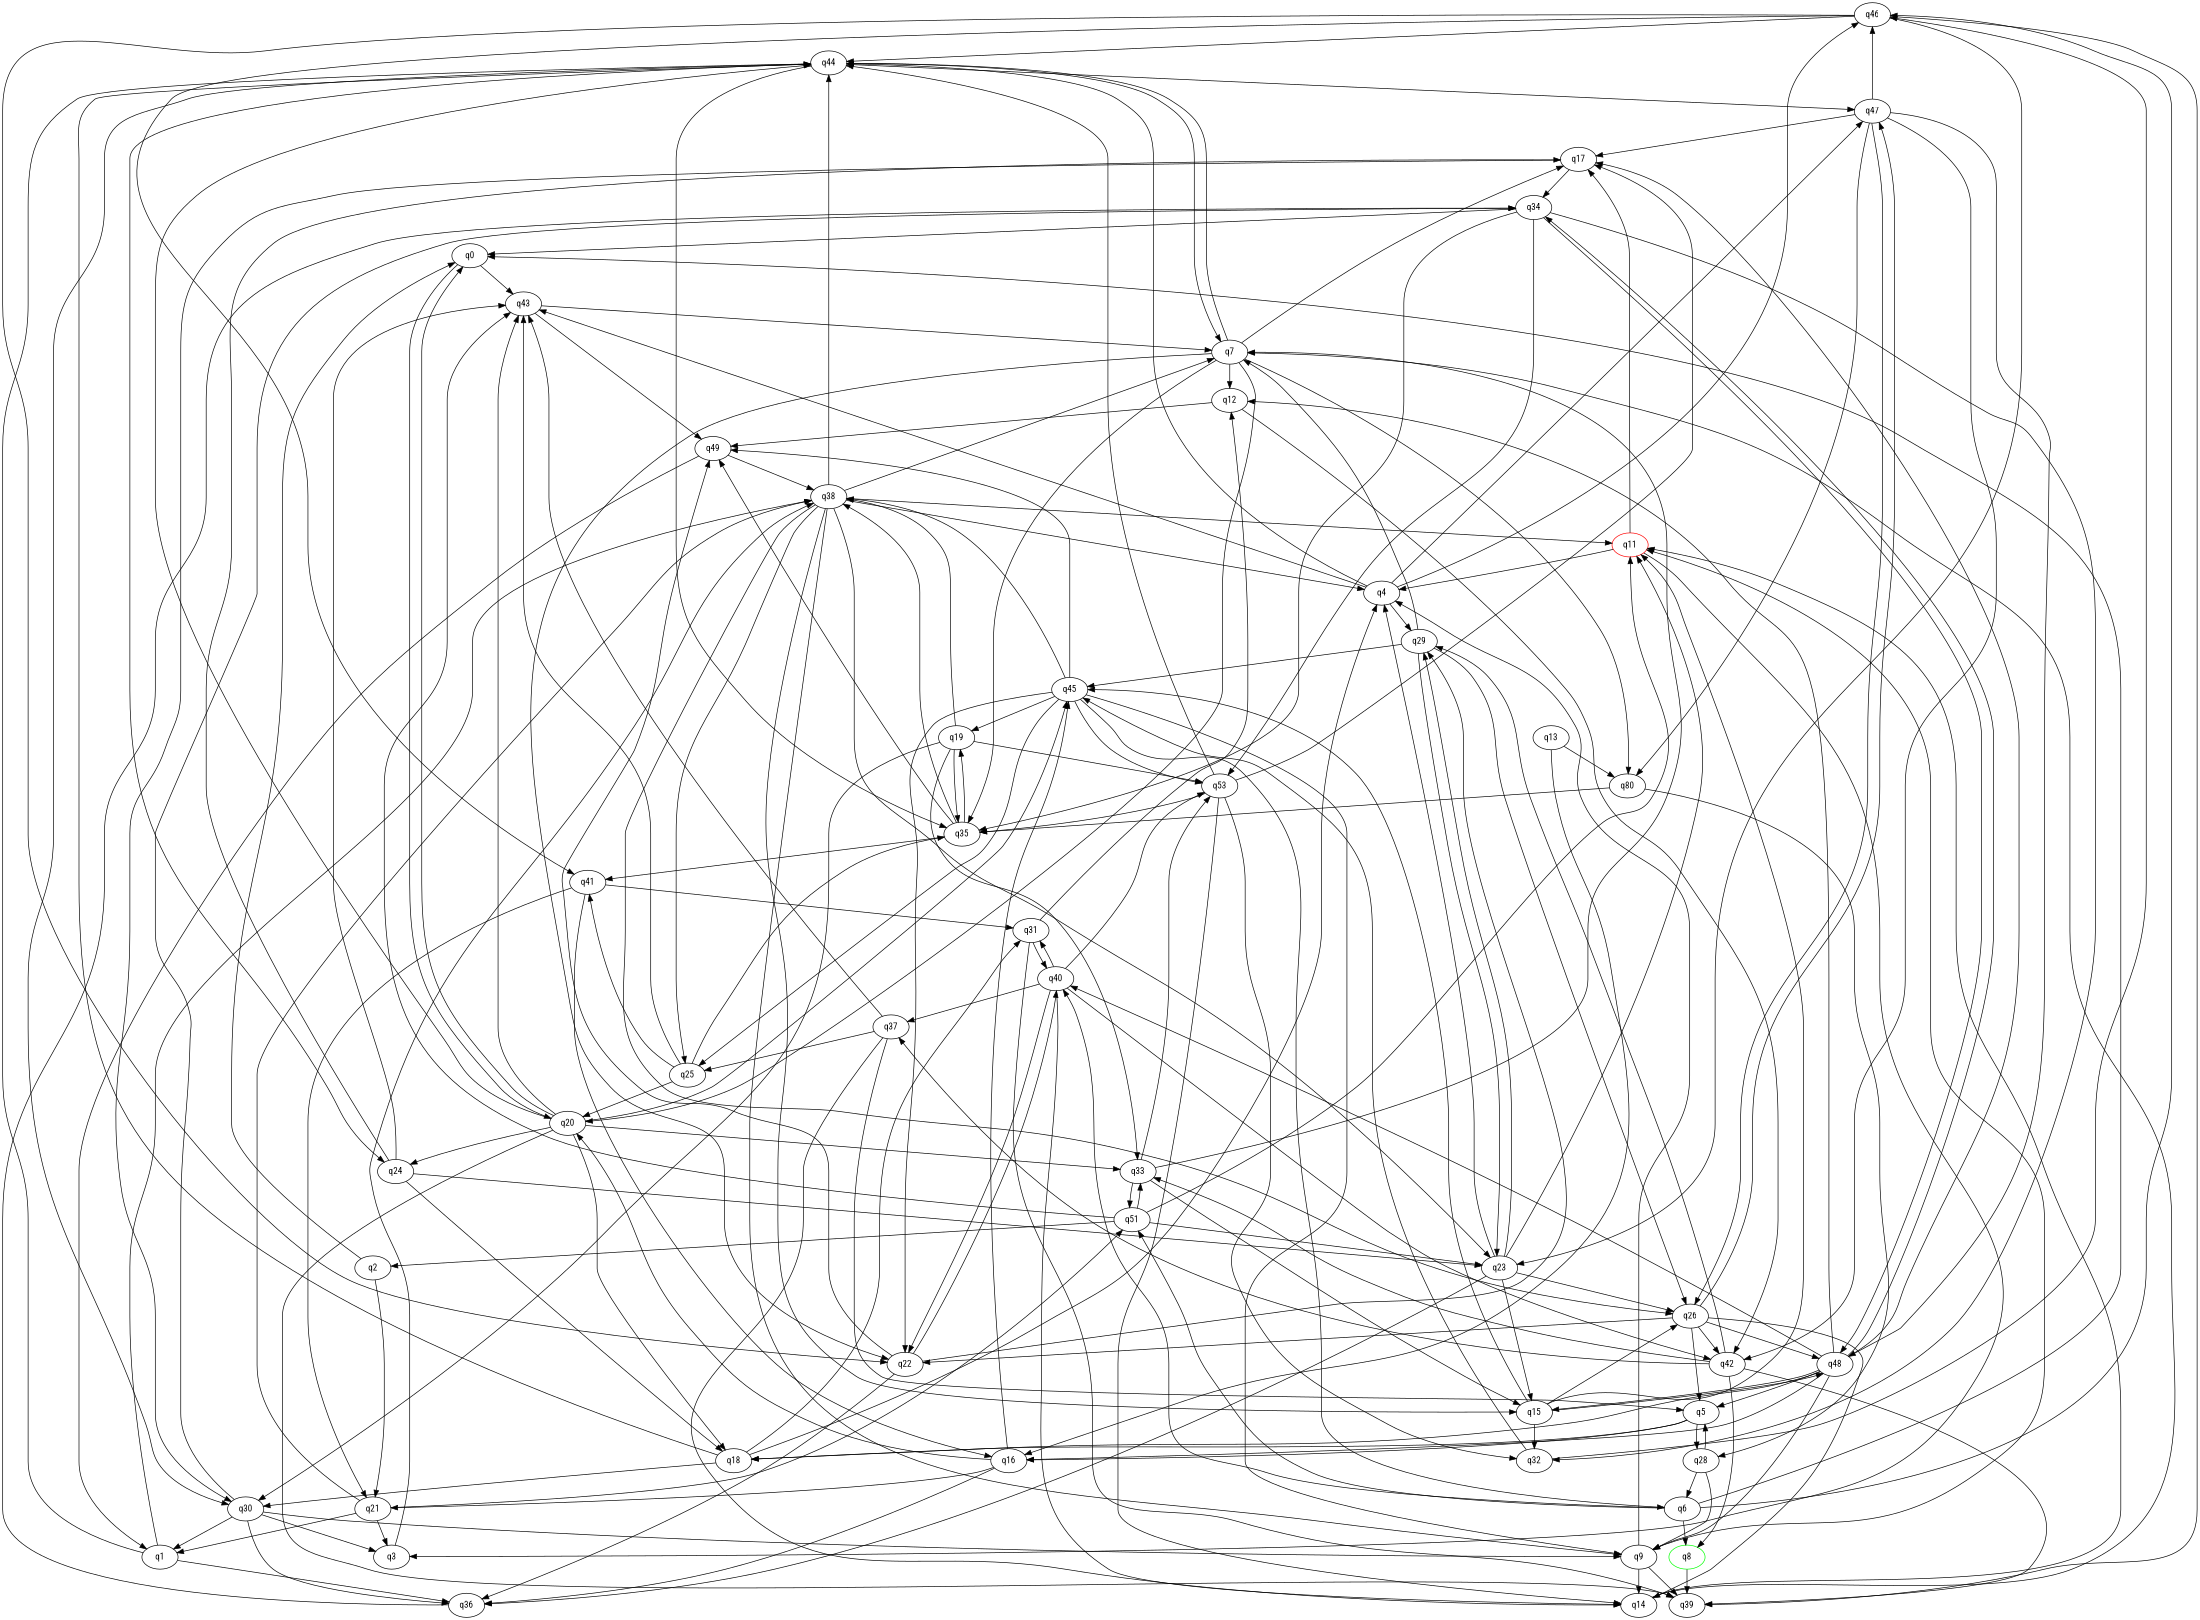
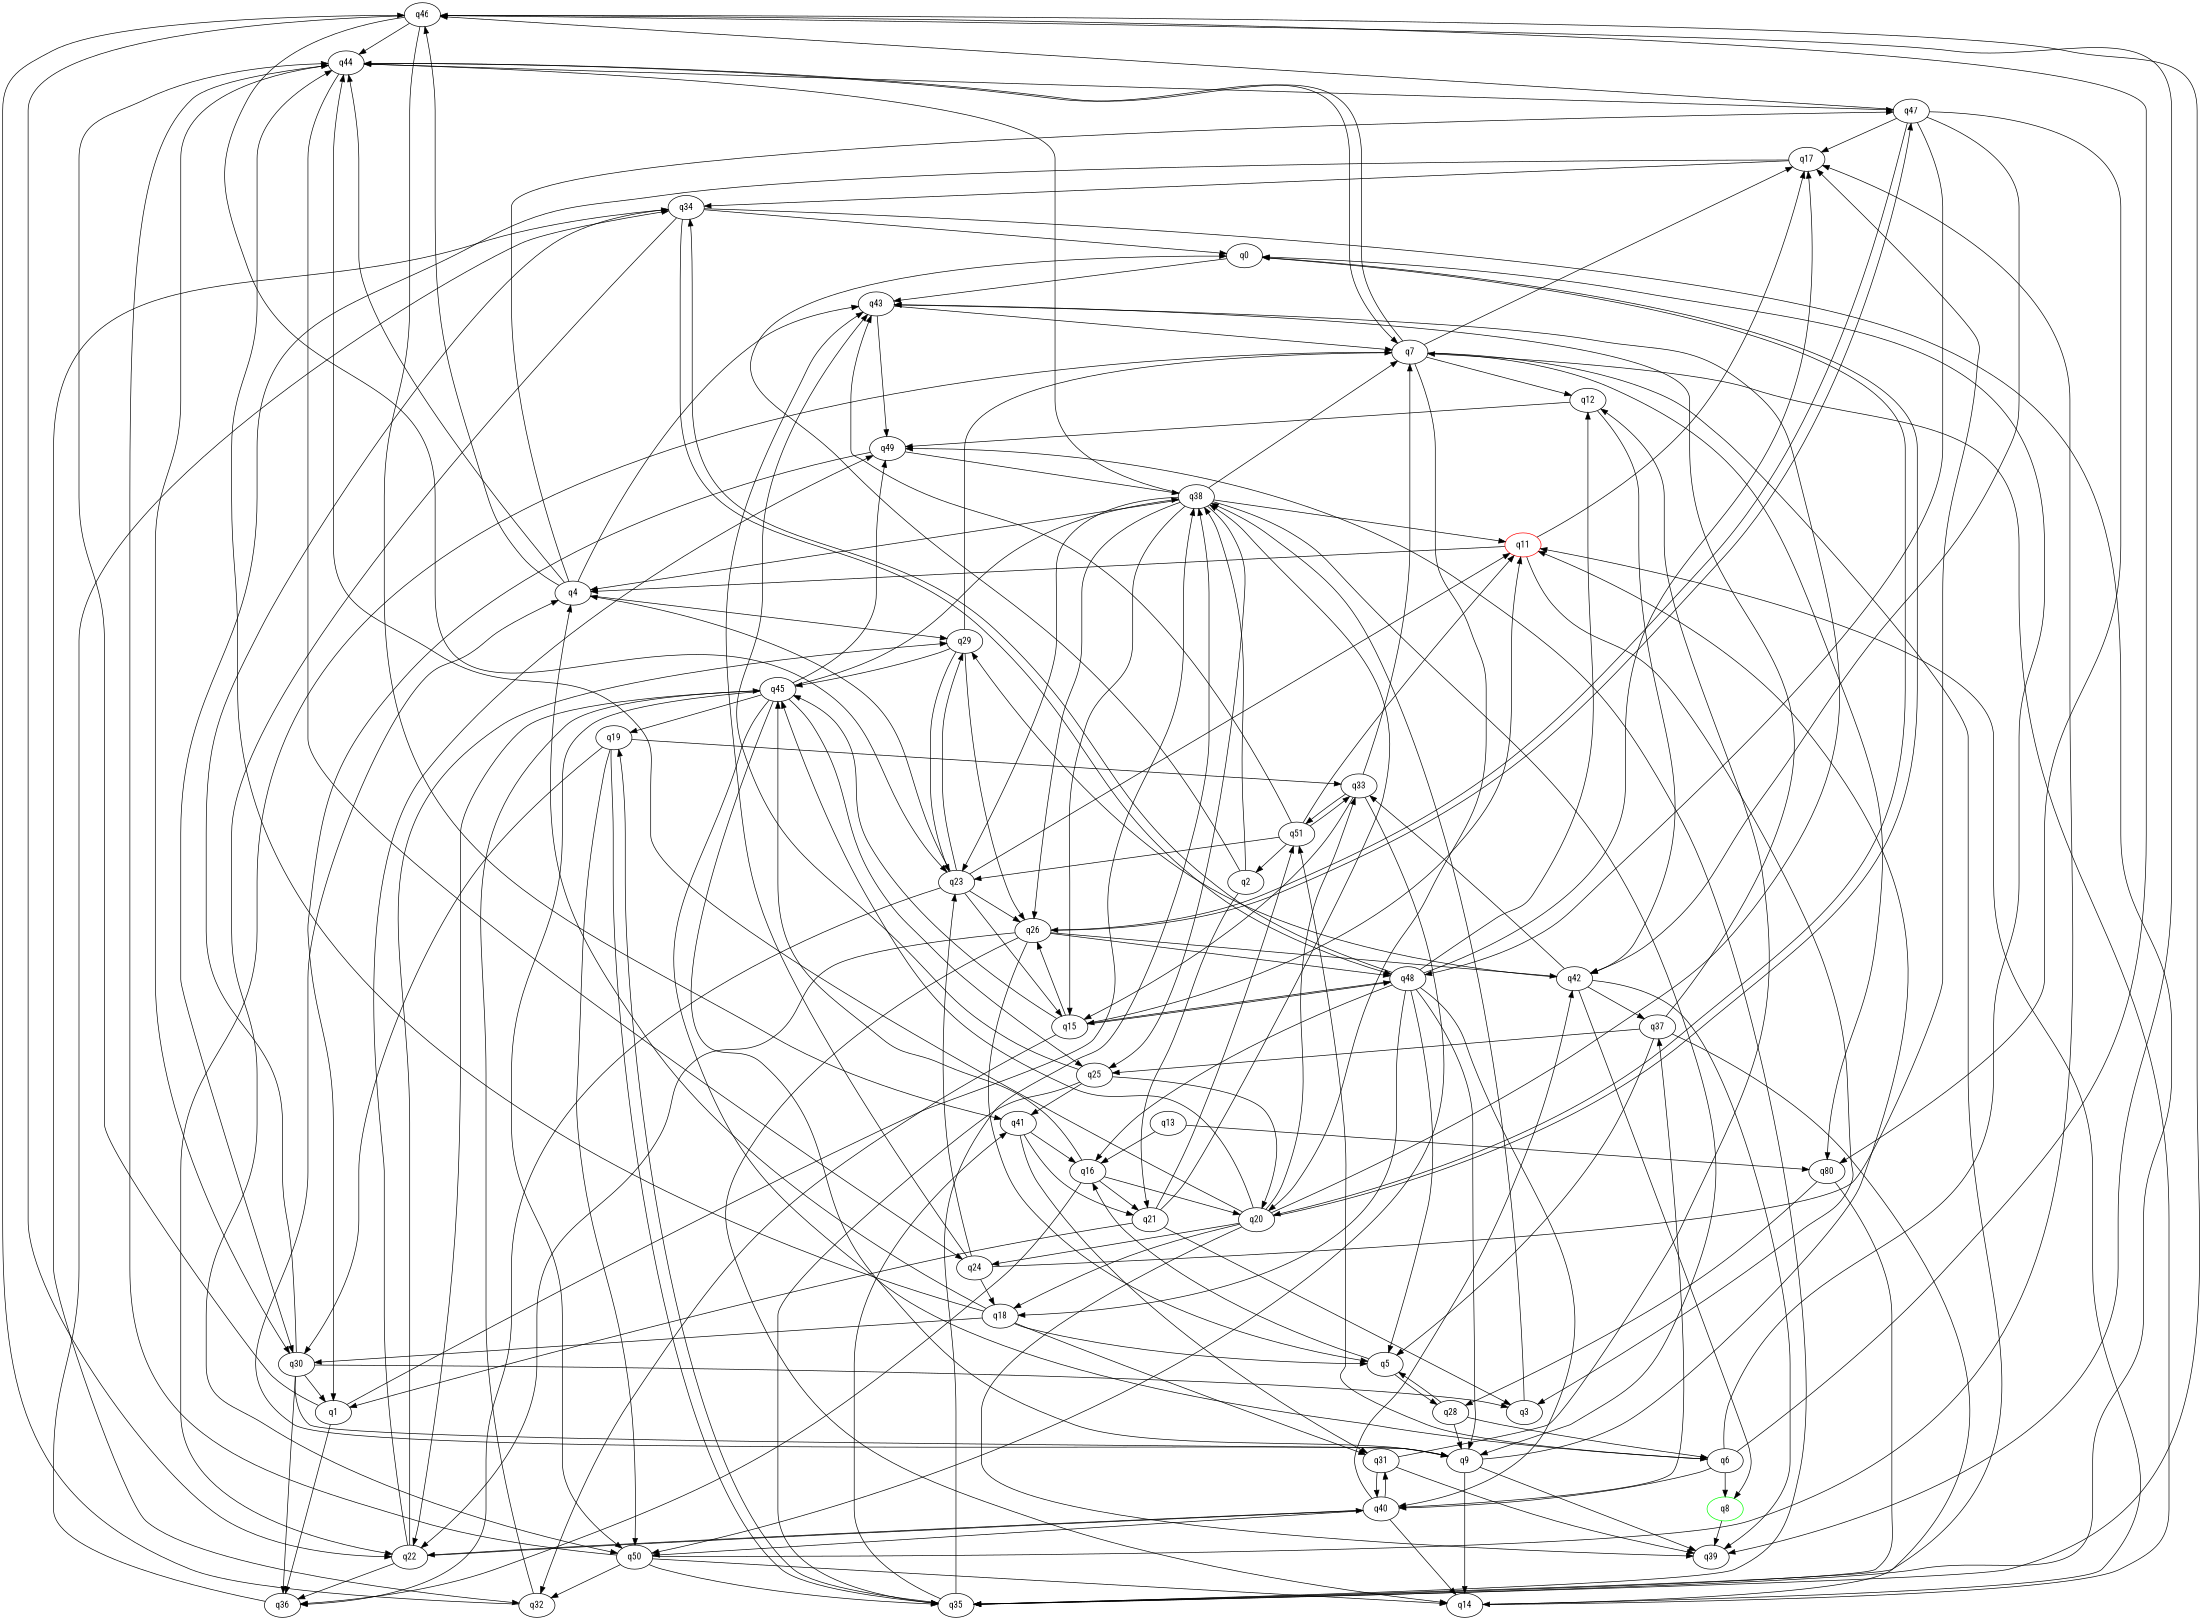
edge "q44" -> "q35": now "q46" -> "q35"
edge "q19" -> "q38": now "q2" -> "q38"
node "q53": label "q53" -> "q50"
edge "q5" -> "q18": reversed
